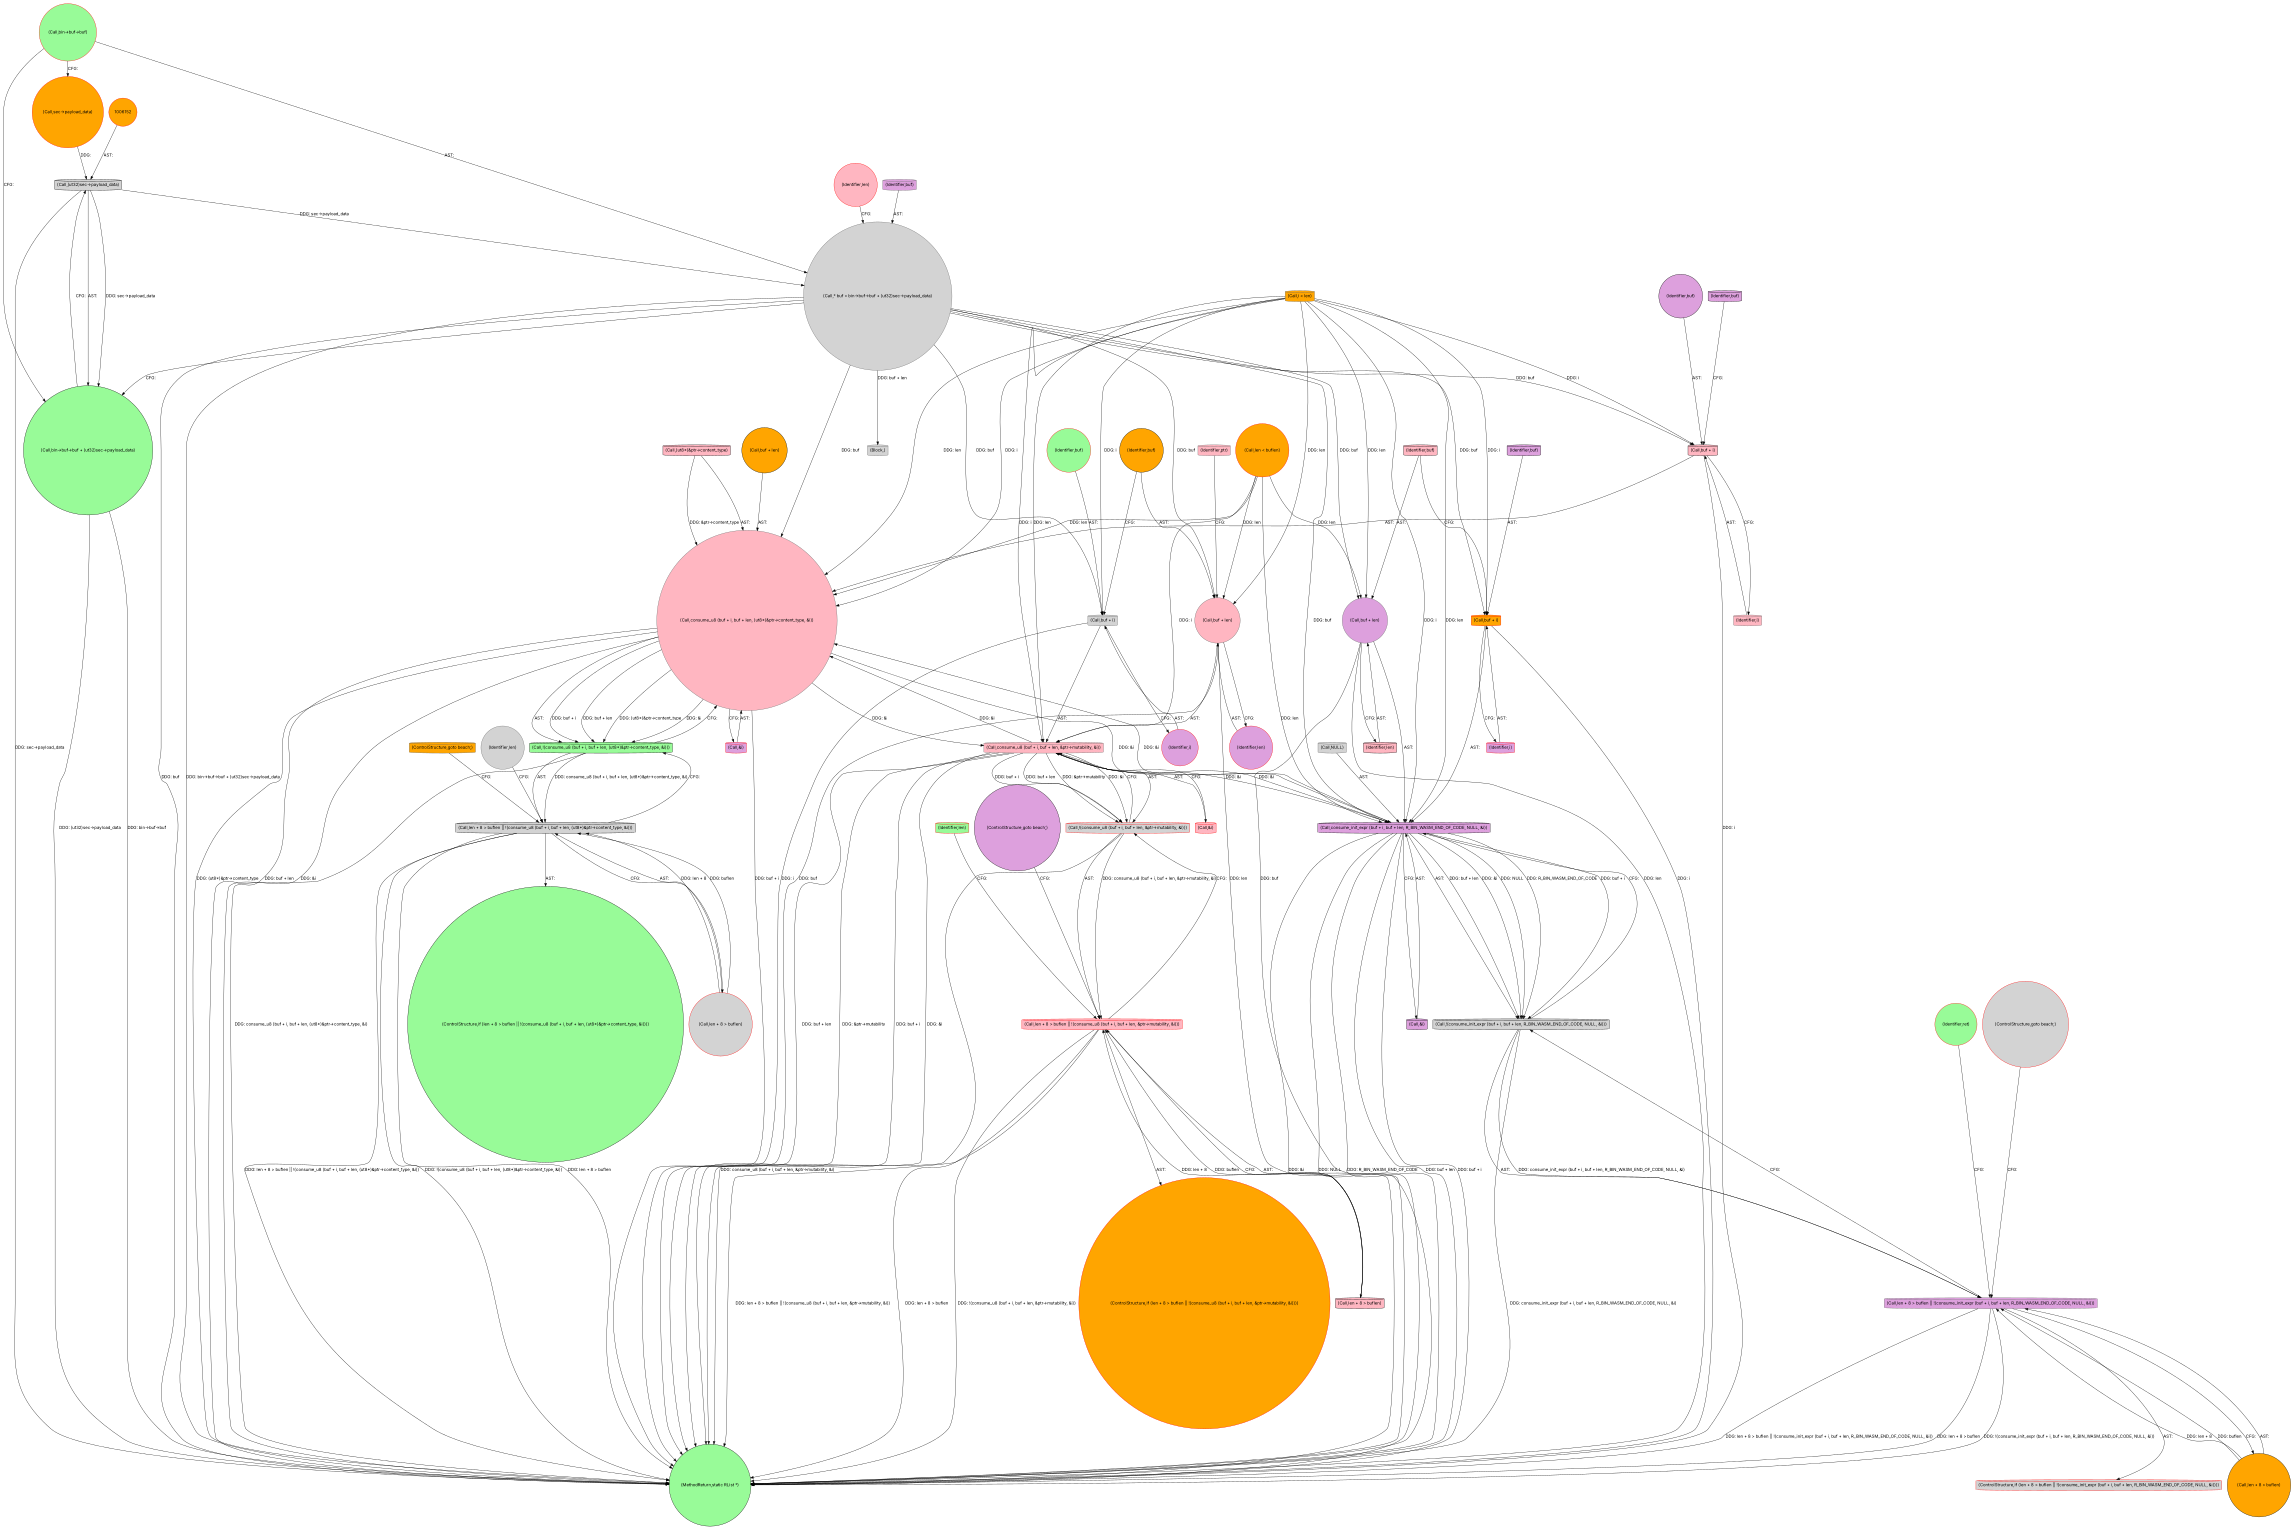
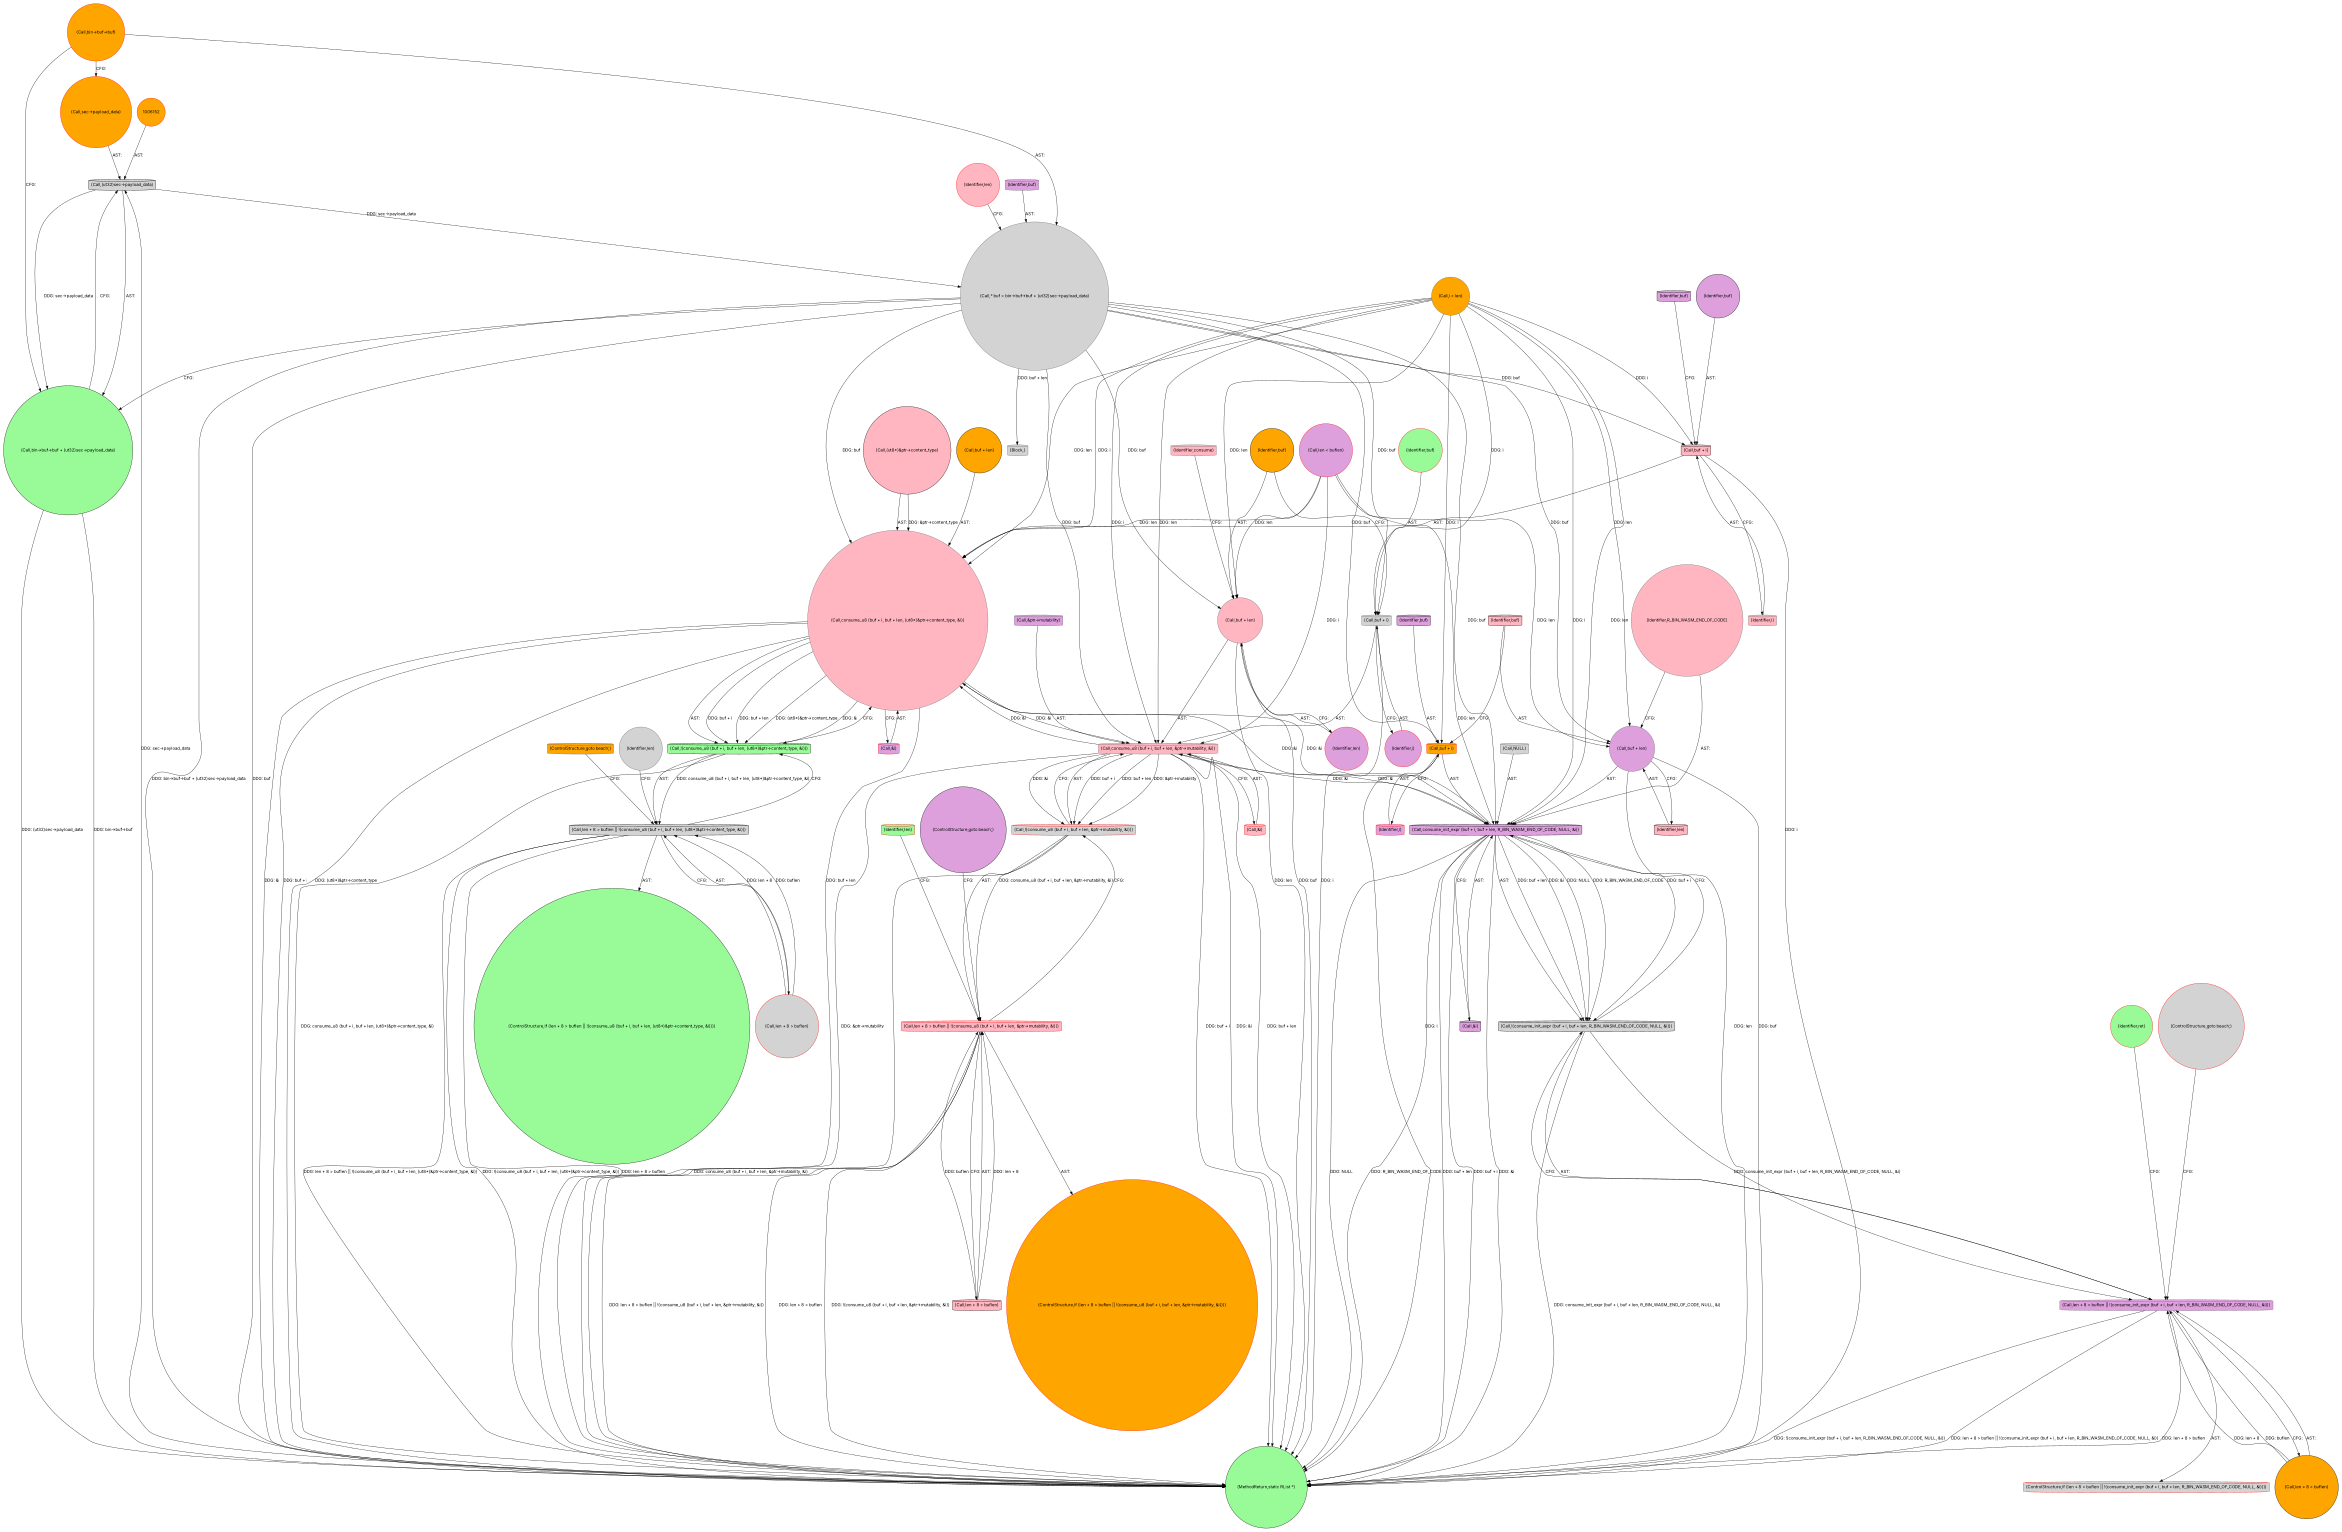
node "(Call,bin->buf->buf)": fillcolor palegreen -> orange
edge "(Call,sec->payload_data)" -> "(Call,(ut32)sec->payload_data)": label "DDG: " -> "AST: "
node "(Call,i < len)": shape cylinder -> circle
node "(Call,(ut8*)&ptr->content_type)": shape cylinder -> circle
node "(Identifier,ptr)": label "(Identifier,ptr)" -> "(Identifier,consume)"
node "(Call,len < buflen)": fillcolor orange -> plum
edge "(Call,* buf = bin->buf->buf + (ut32)sec->payload_data)" -> "(Call,consume_u8 (buf + i, buf + len, &ptr->mutability, &i))": added, label "DDG: buf"
node "(Call,&ptr->mutability)": added
node "(Identifier,R_BIN_WASM_END_OF_CODE)": added
edge "(Call,(ut32)sec->payload_data)" -> "(MethodReturn,static RList *)": reversed
